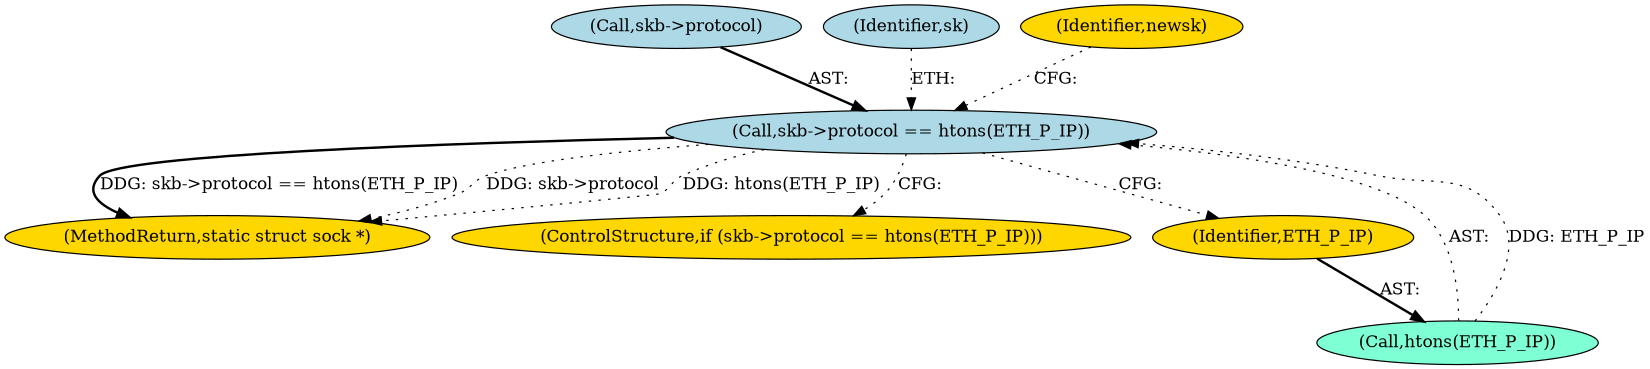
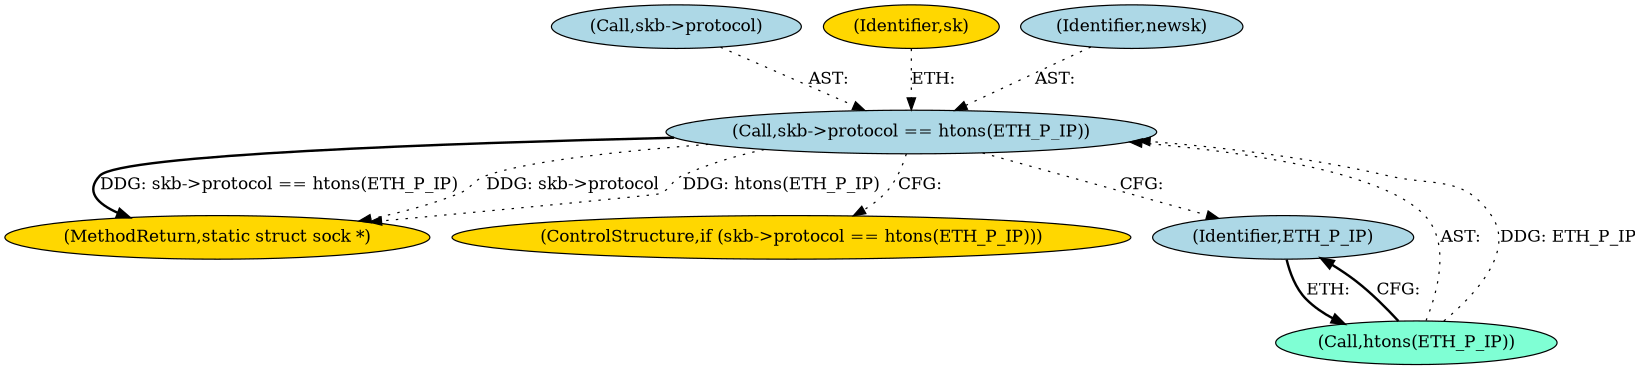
node "(Identifier,sk)": fillcolor lightblue -> gold
node "(Identifier,newsk)": fillcolor gold -> lightblue
edge "(Call,skb->protocol)" -> "(Call,skb->protocol == htons(ETH_P_IP))": style bold -> dotted
edge "(Identifier,newsk)" -> "(Call,skb->protocol == htons(ETH_P_IP))": label "CFG: " -> "AST: "
node "(Identifier,ETH_P_IP)": fillcolor gold -> lightblue
edge "(Identifier,ETH_P_IP)" -> "(Call,htons(ETH_P_IP))": label "AST: " -> "ETH: "
edge "(Call,htons(ETH_P_IP))" -> "(Identifier,ETH_P_IP)": added, label "CFG:"
